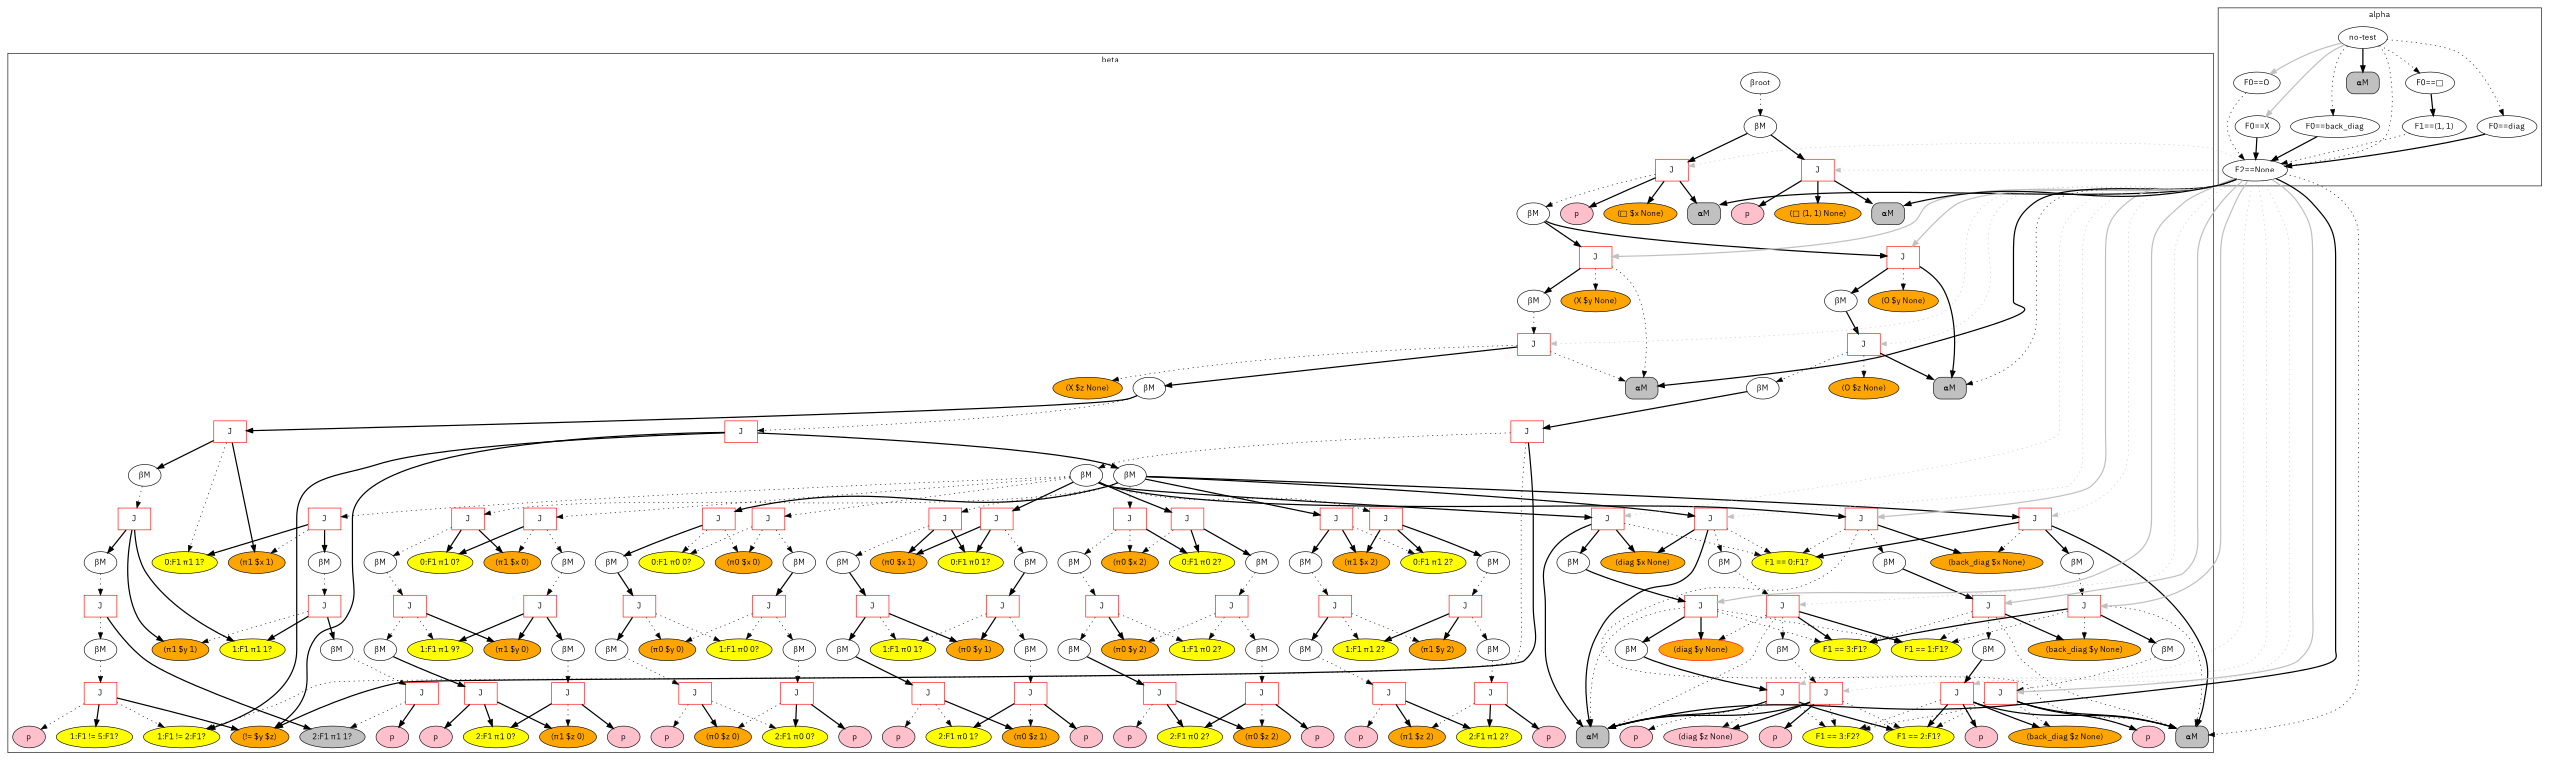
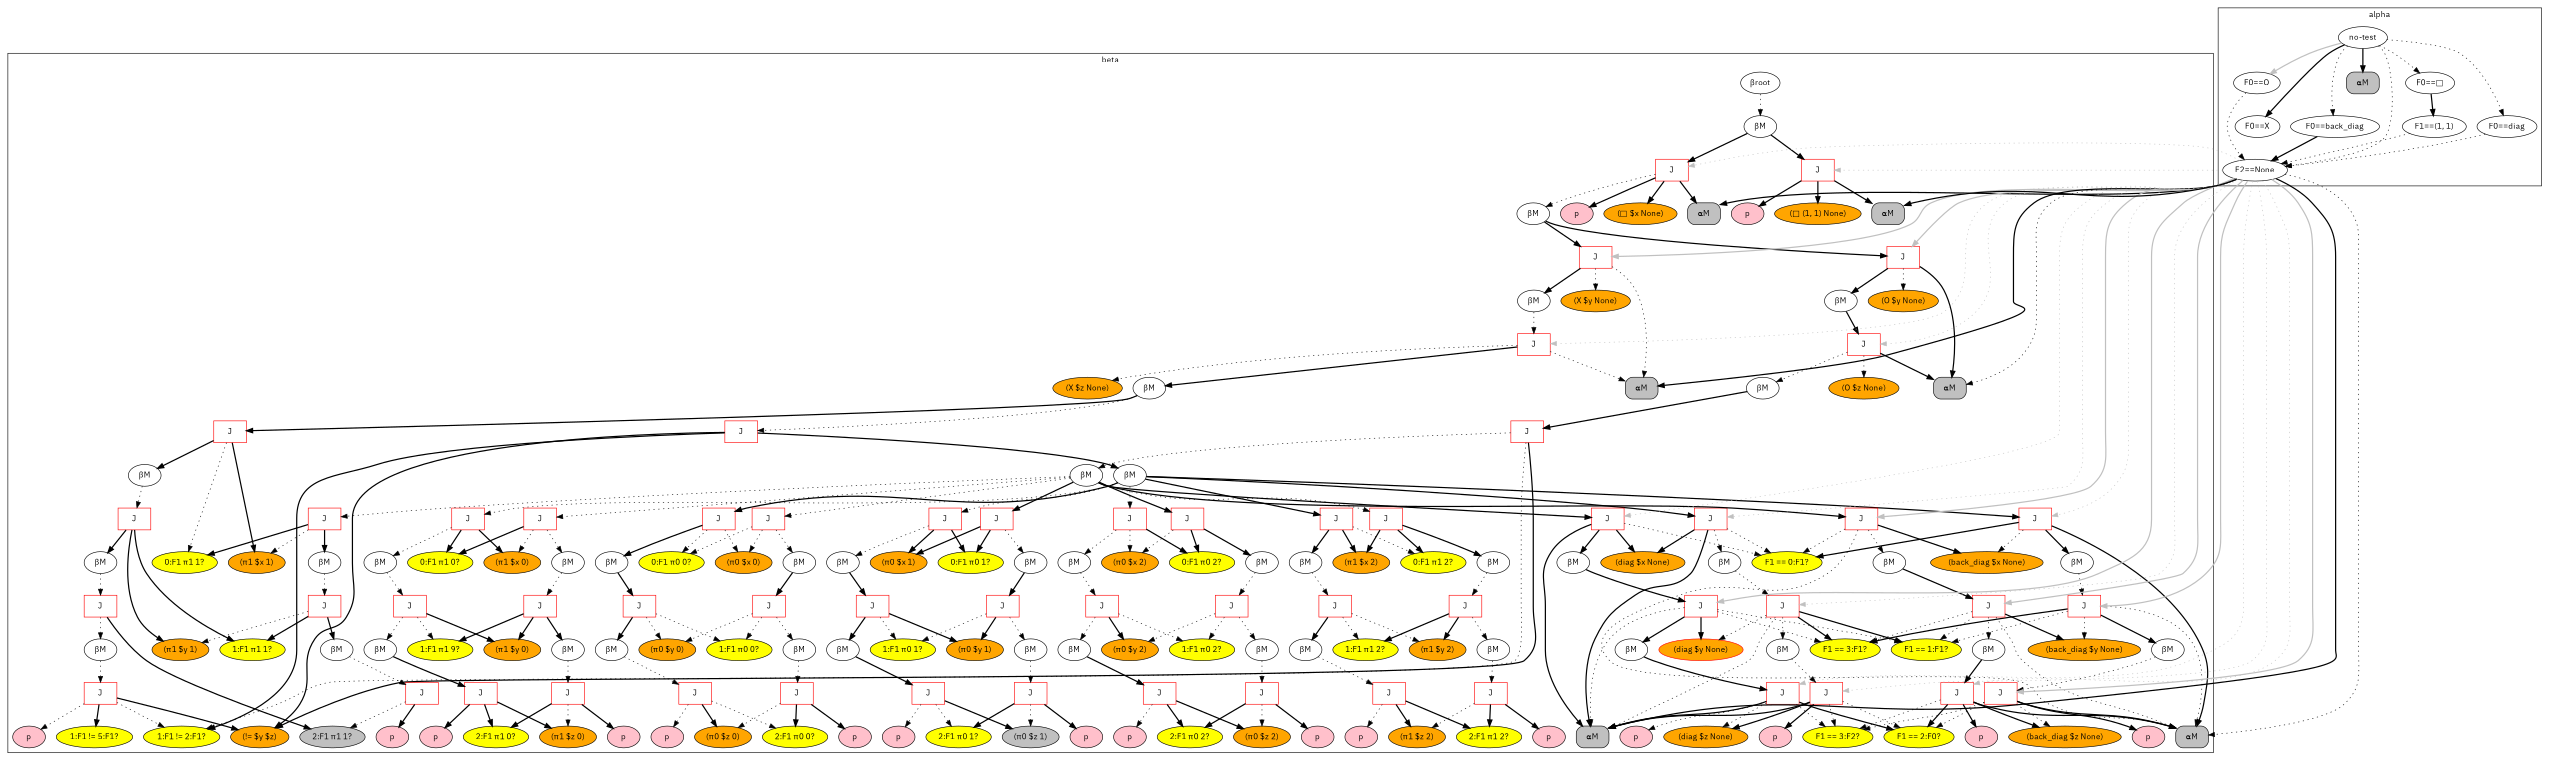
edge "no-test" -> "F0==X": color gray -> black
edge "F0==X" -> "F2==None": removed
edge "F0==diag" -> "F2==None": style bold -> dotted
node "(π0 $z 1)": fillcolor orange -> gray
node "(diag $z None)": fillcolor pink -> orange
node "F1 == 2:F1?": label "F1 == 2:F1?" -> "F1 == 2:F0?"
